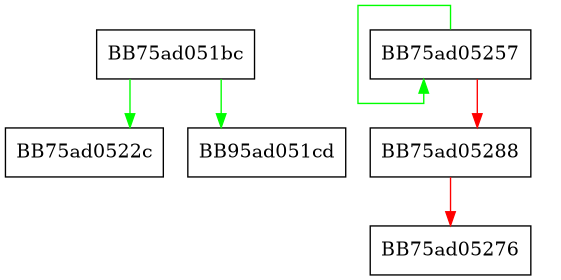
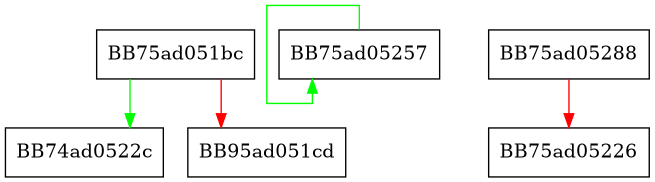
edge "BB75ad051bc" -> "BB95ad051cd": color green -> red
edge "BB75ad05257" -> "BB75ad05288": removed
node "BB75ad0522c": label "BB75ad0522c" -> "BB74ad0522c"
node "BB75ad05276": label "BB75ad05276" -> "BB75ad05226"
